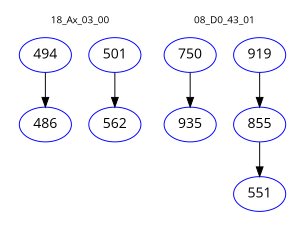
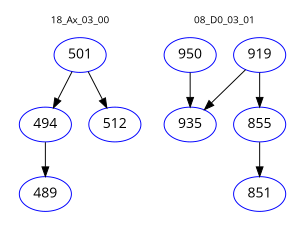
cluster "08_D0_43_01": label "08_D0_43_01" -> "08_D0_03_01"
node "750": label "750" -> "950"
edge "501" -> "494": added
edge "919" -> "935": added
node "486": label "486" -> "489"
node "562": label "562" -> "512"
node "551": label "551" -> "851"
